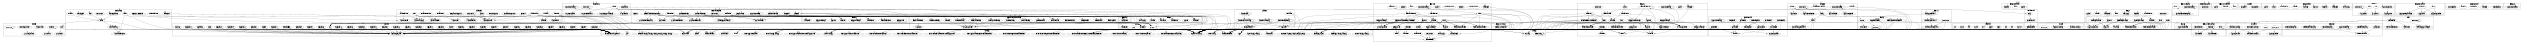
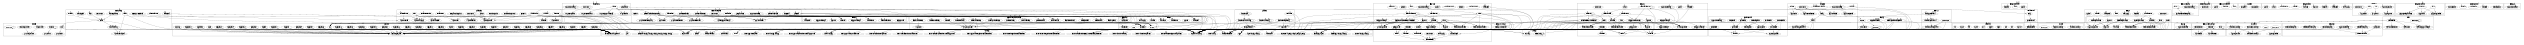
node "checkOnERC": label "checkOnERC" -> "logBytes"
node "7450_transferFrom": label "7450_transferFrom" -> "7450_ownershipOf"
